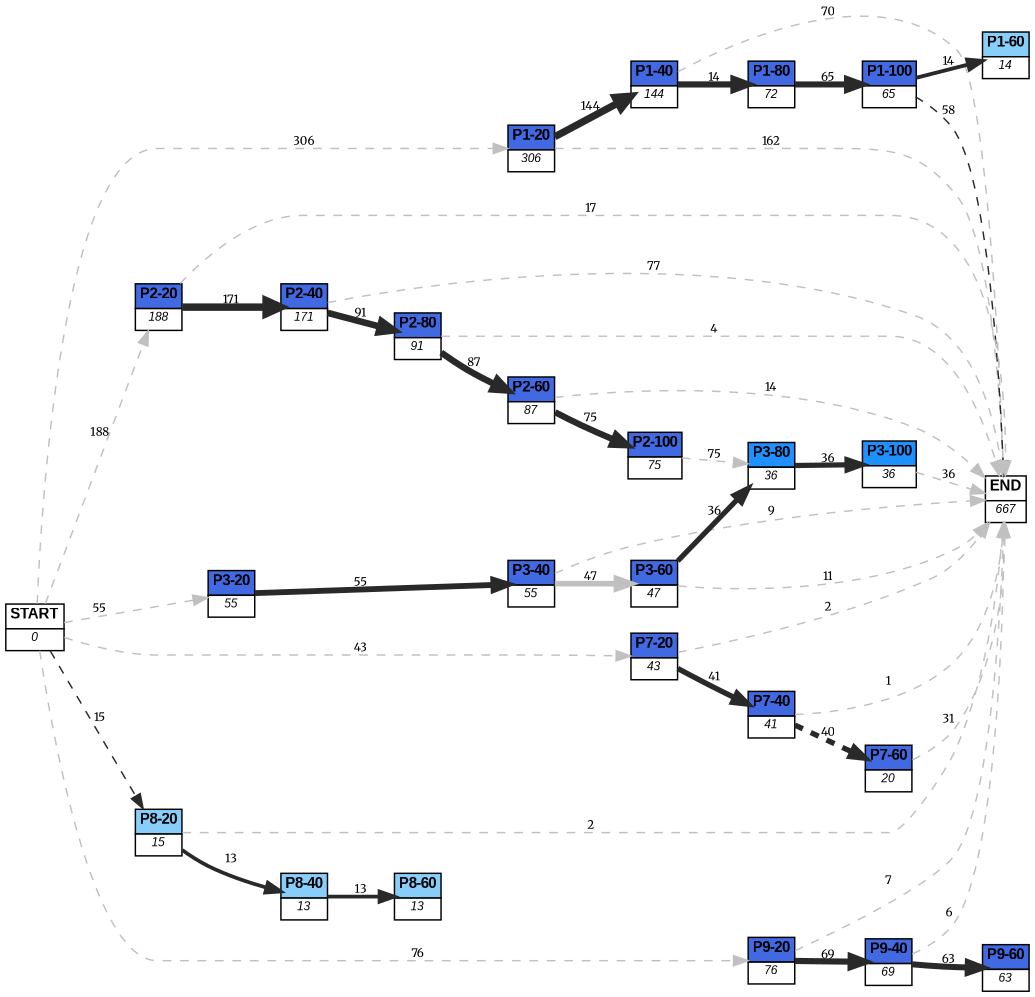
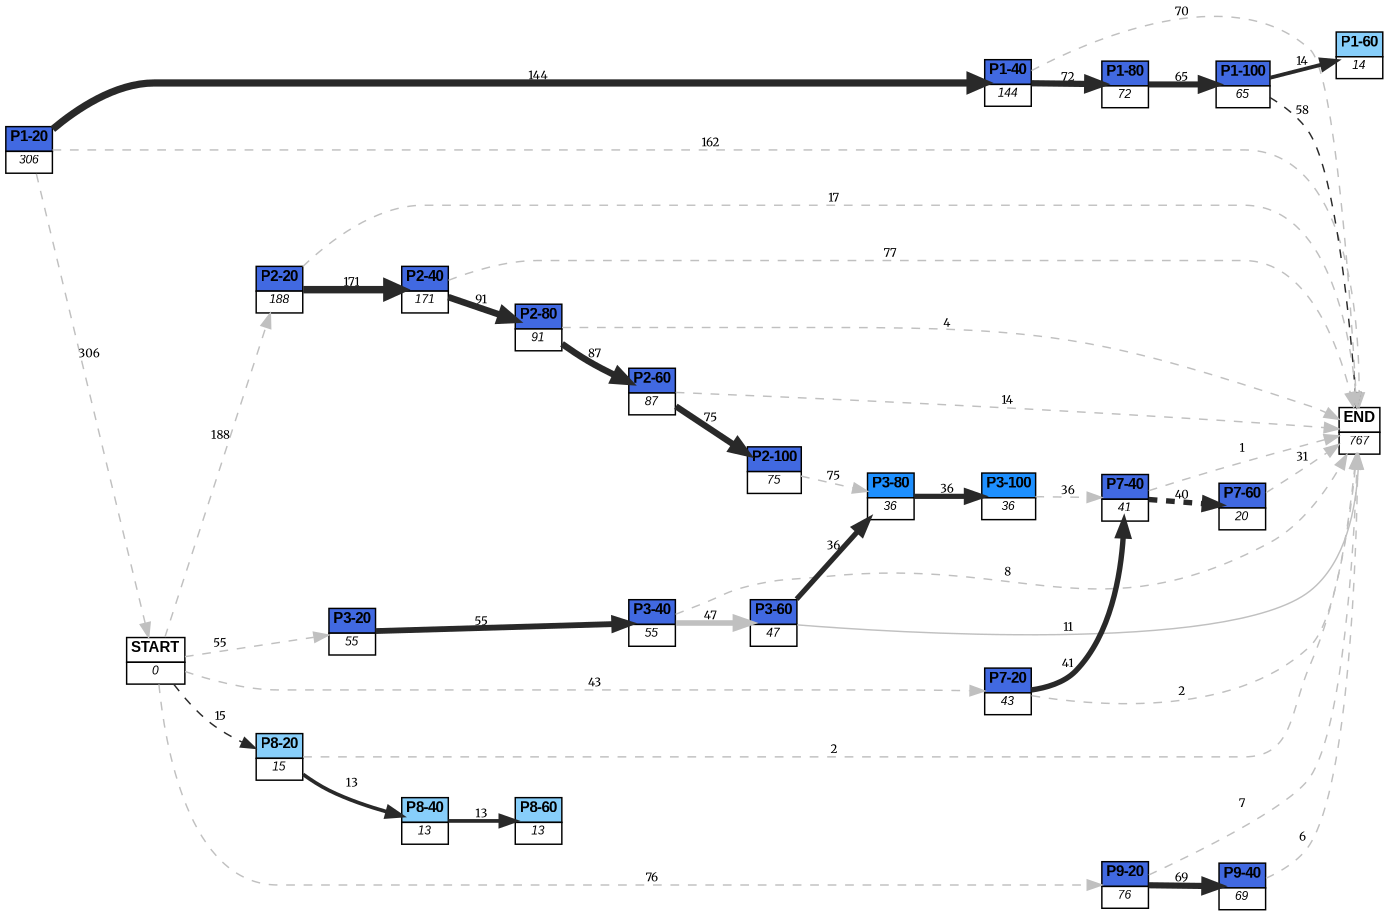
edge "P1-40" -> "P1-80": label "14" -> "72"
edge "START" -> "P1-20": reversed
edge "P3-100" -> "END": now "P3-100" -> "P7-40"
node "END": text "667" -> "767"
edge "P3-40" -> "END": label "9" -> "8"
edge "P3-60" -> "END": style dashed -> solid
node "P9-60": removed
